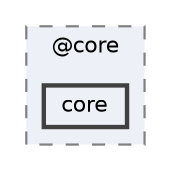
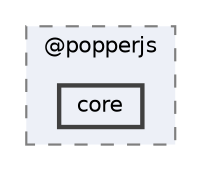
cluster "@core": label "@core" -> "@popperjs"
